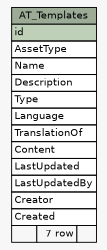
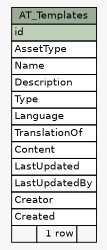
node "AT_Templates": text "7 row" -> "1 row"
